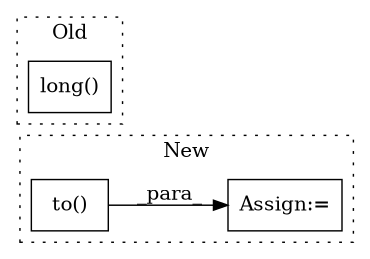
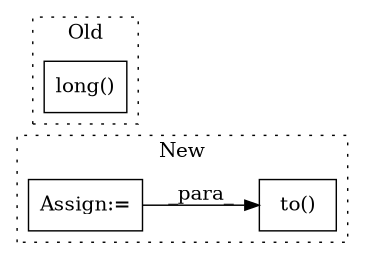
edge "to()" -> "Assign:=": reversed
